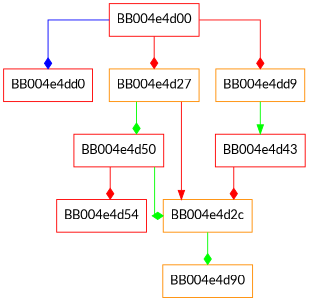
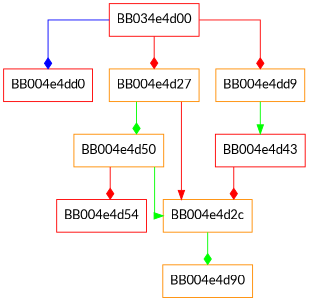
node "BB004e4d00": label "BB004e4d00" -> "BB034e4d00"
node "BB004e4d50": color red -> darkorange
edge "BB004e4d50" -> "BB004e4d2c": arrowhead diamond -> normal
